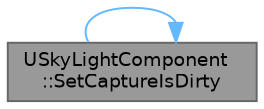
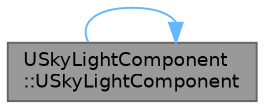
node "USkyLightComponent ::SetCaptureIsDirty": label "USkyLightComponent ::SetCaptureIsDirty" -> "USkyLightComponent ::USkyLightComponent"
